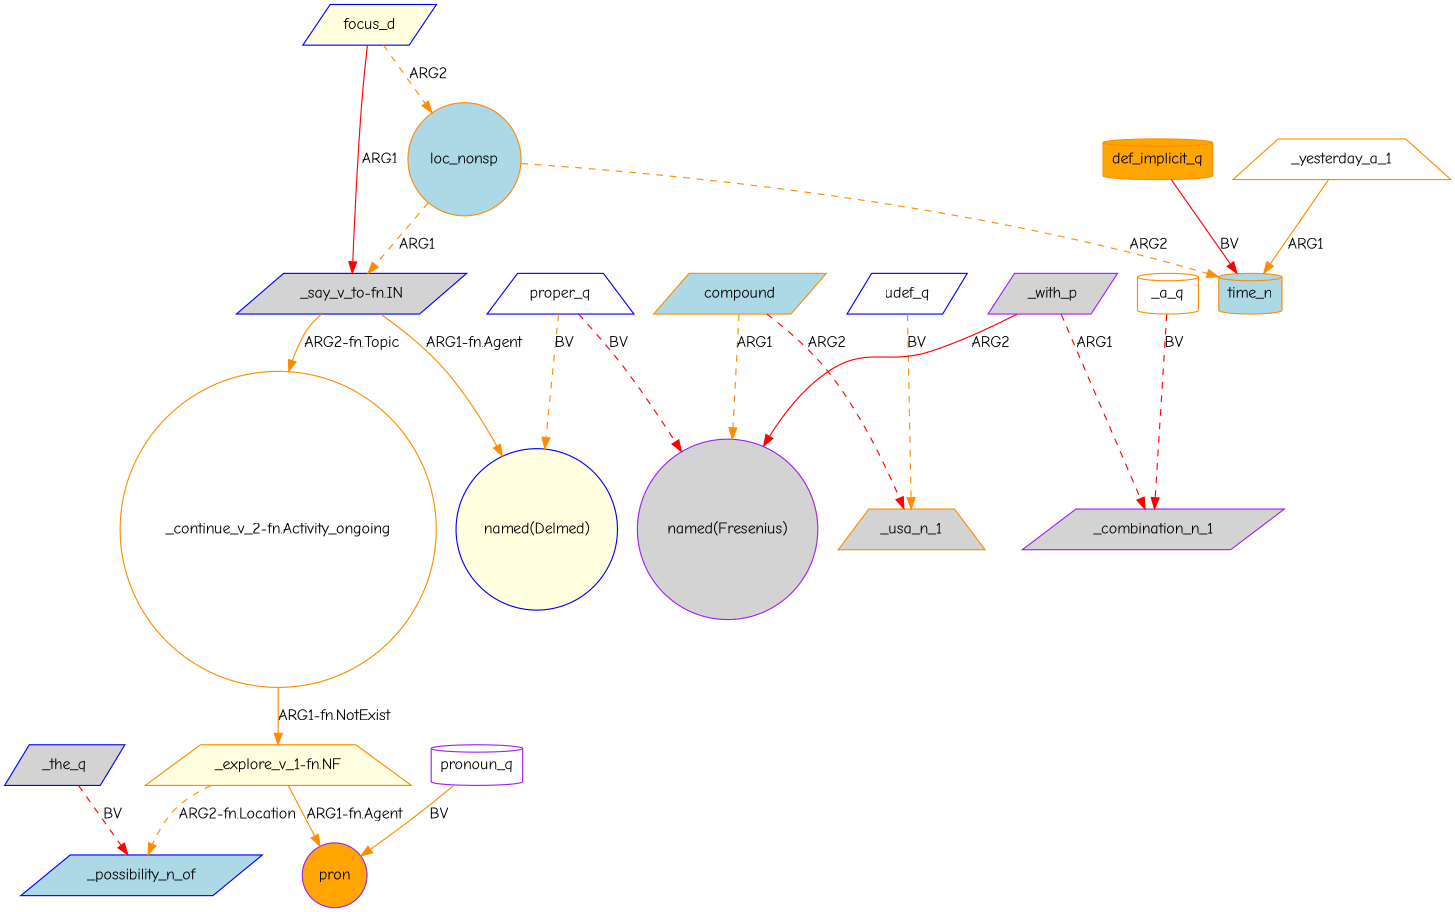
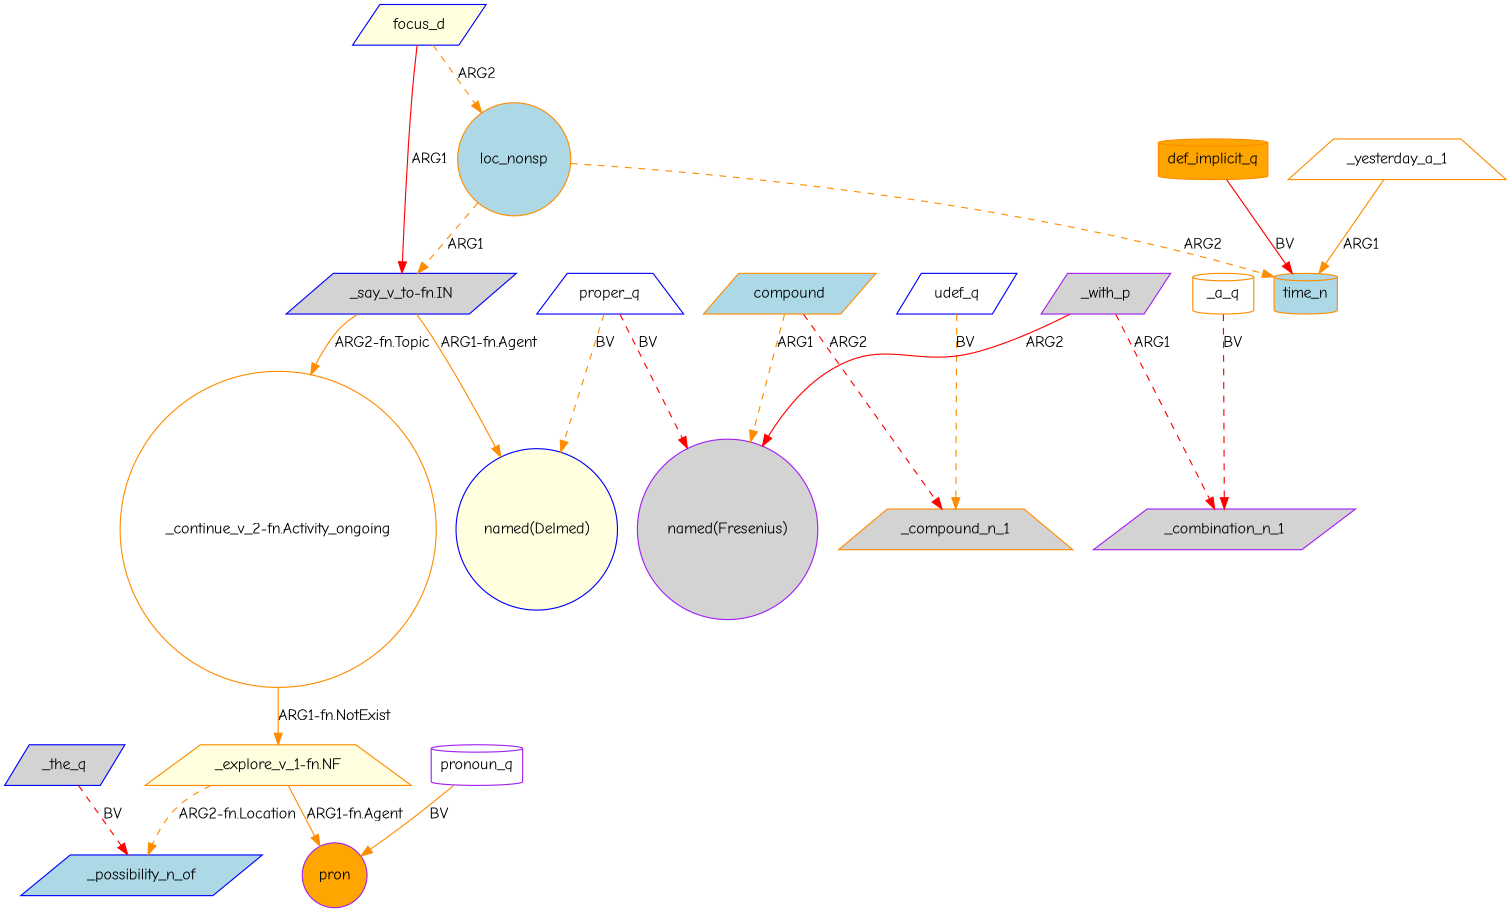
node "_usa_n_1": label "_usa_n_1" -> "_compound_n_1"
